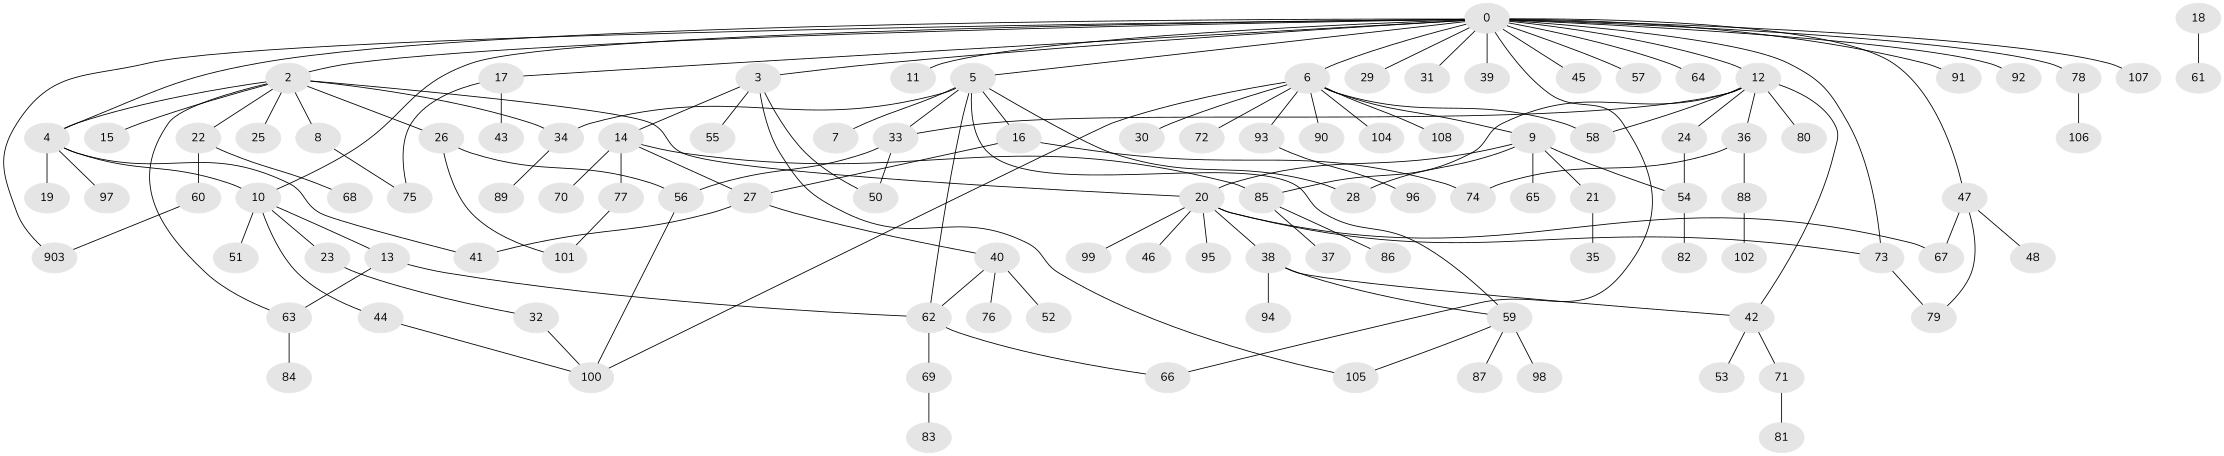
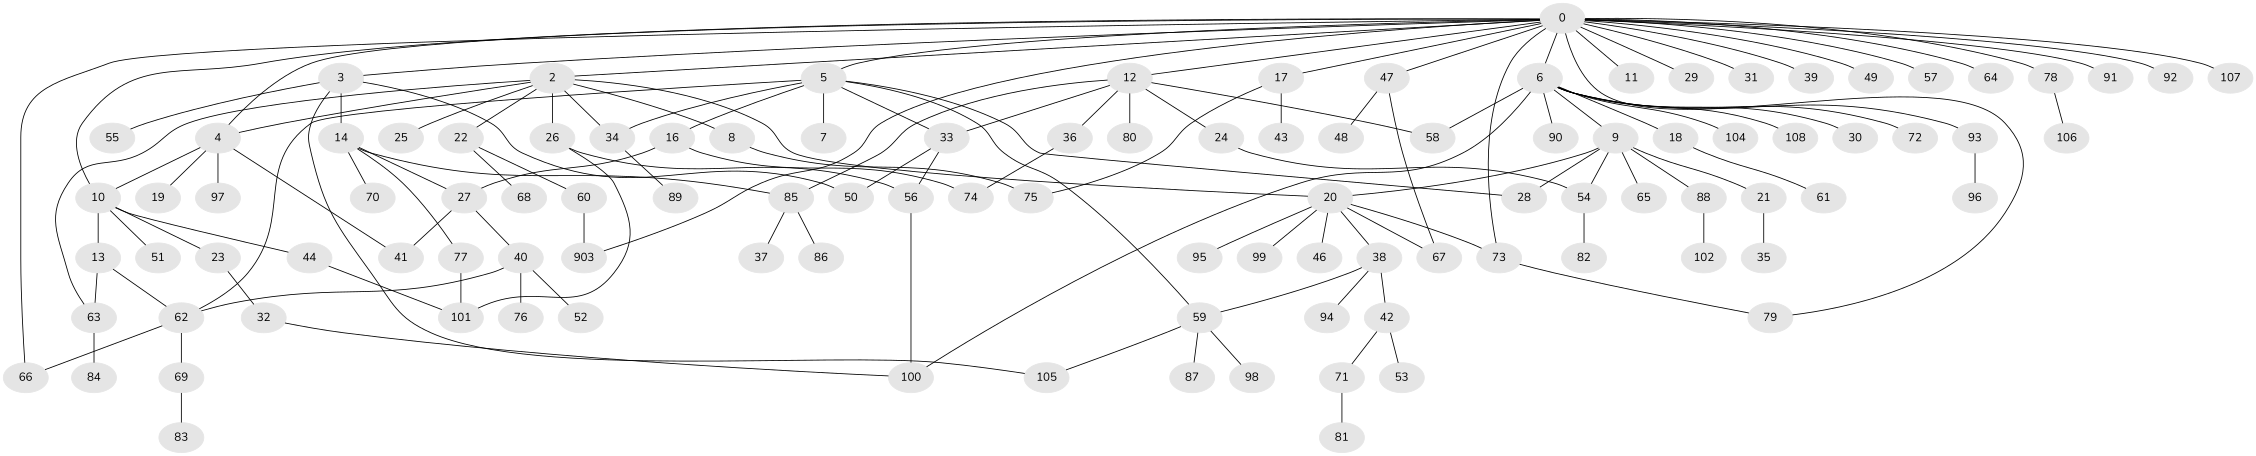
node "45": label "45" -> "49"
edge "6" -- "18": added
node "15": removed
edge "36" -- "88": now "9" -- "88"
edge "12" -- "42": removed
edge "47" -- "79": now "0" -- "79"
edge "44" -- "100": now "44" -- "101"
